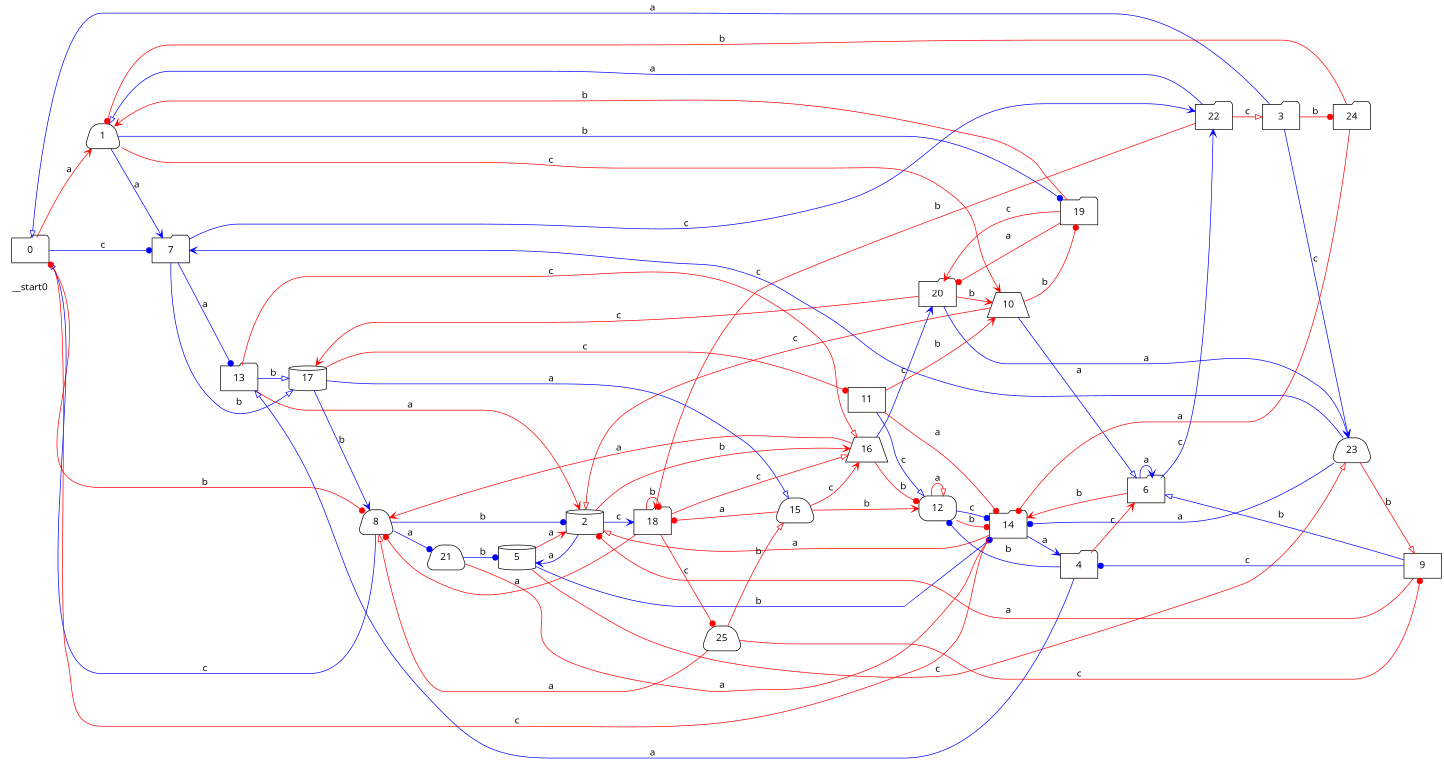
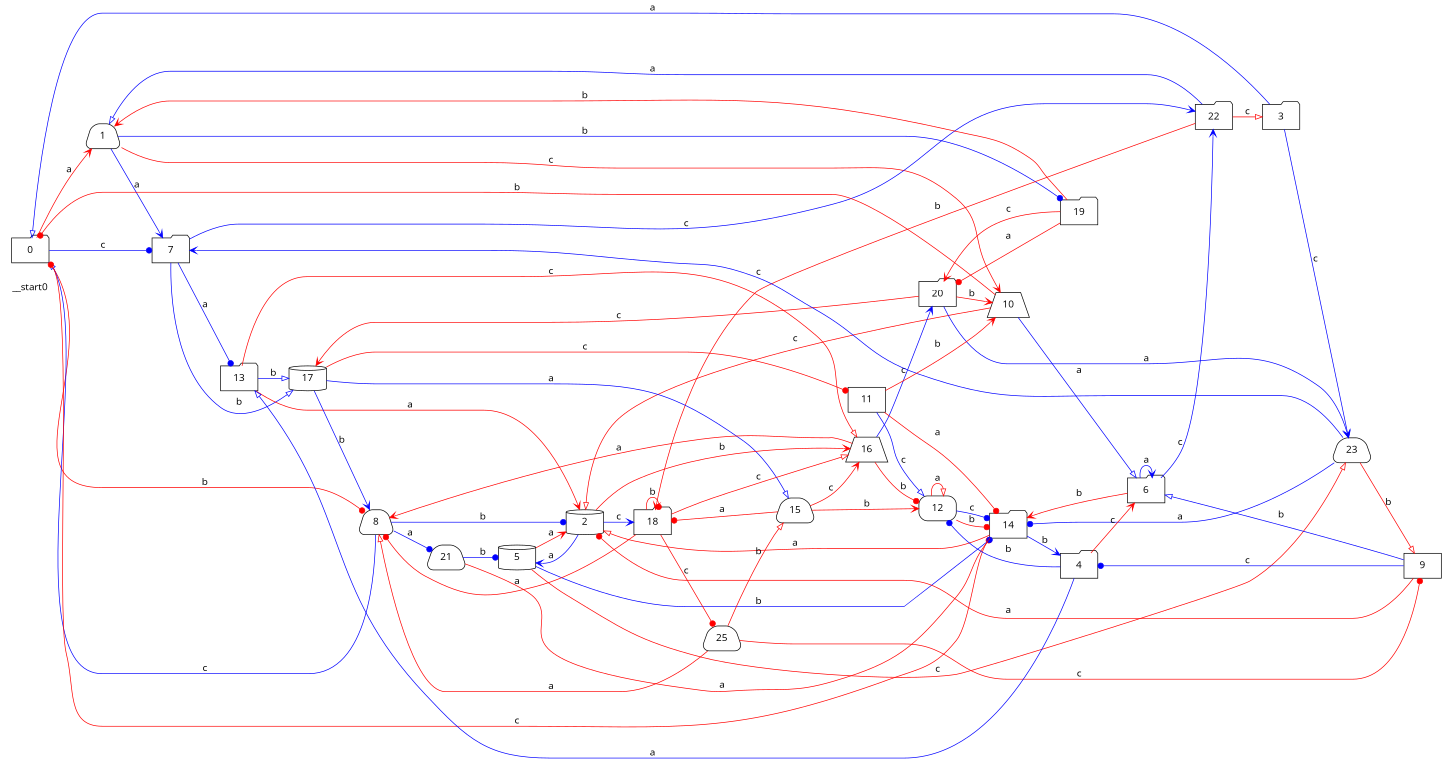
node "24": removed
edge "10" -> "19": now "10" -> "0"
edge "14" -> "4": label "a" -> "b"
